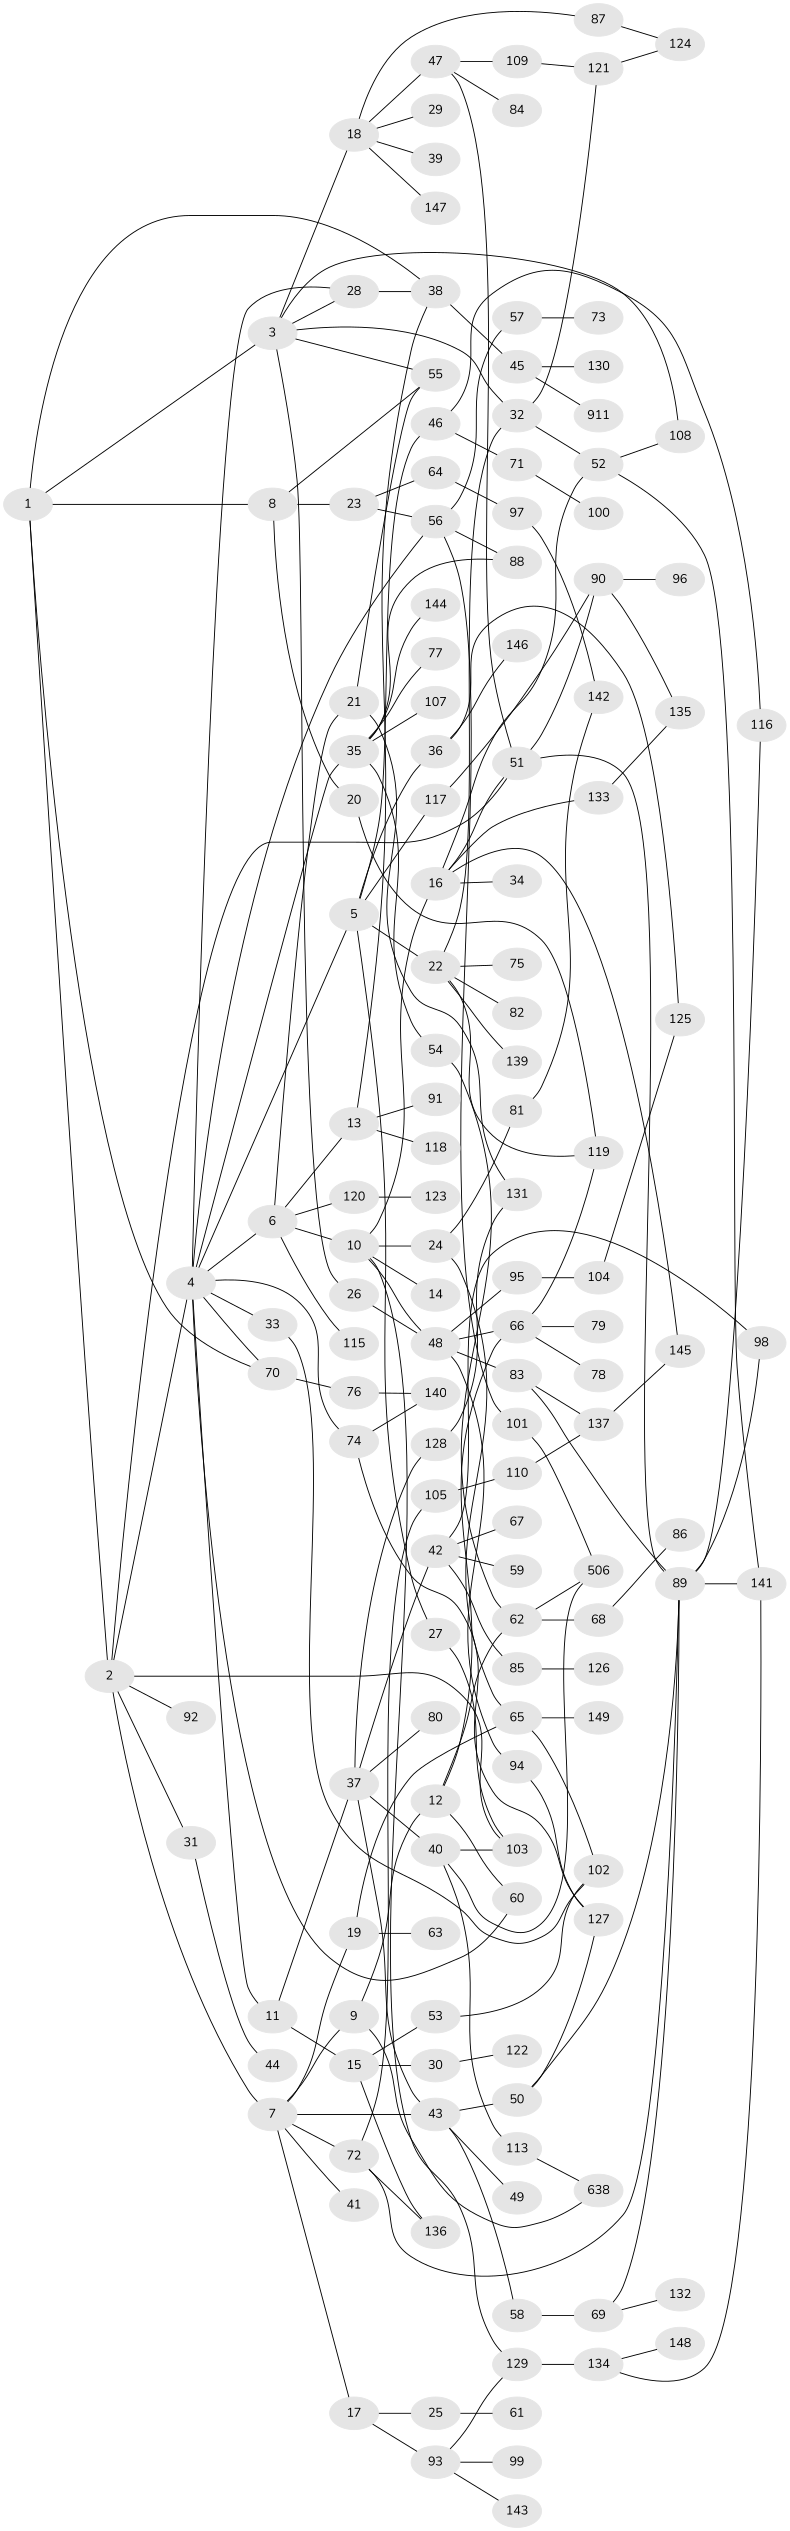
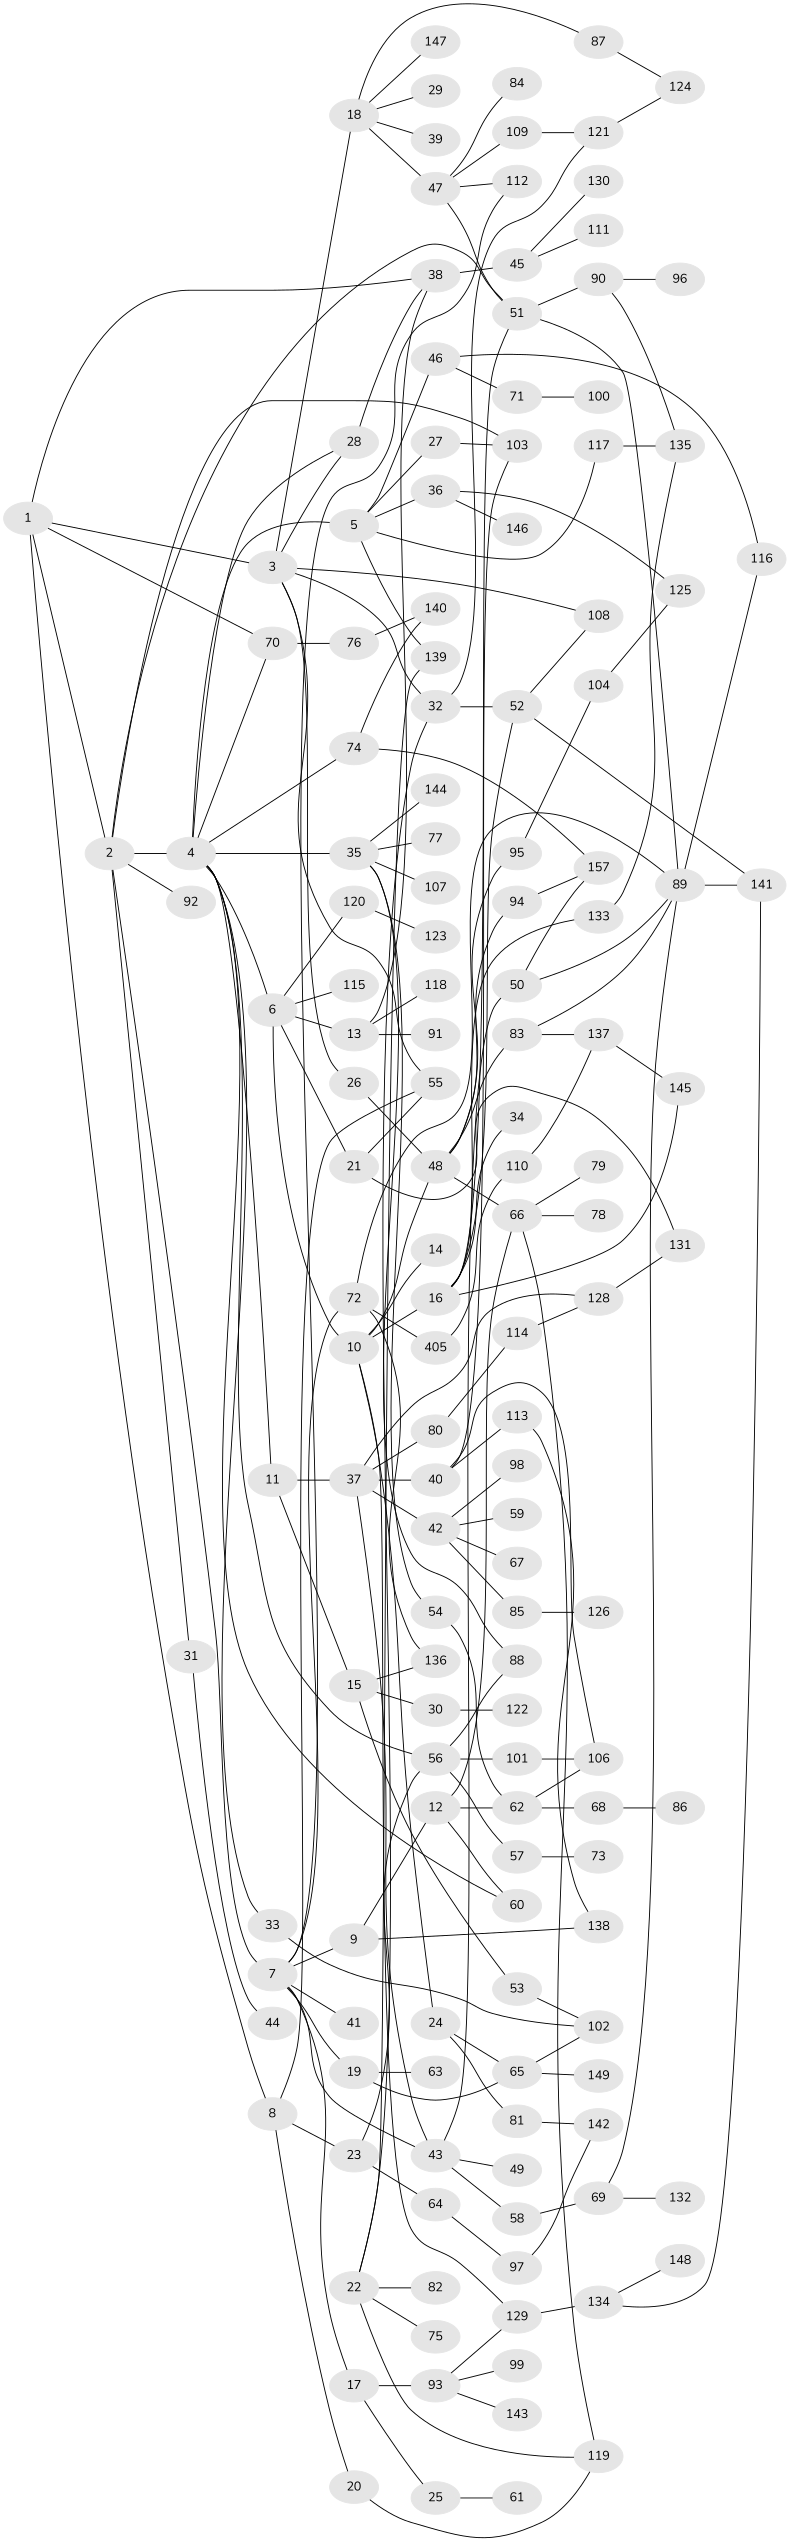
node "112": added
node "911": label "911" -> "111"
edge "90" -- "117": now "135" -- "117"
edge "5" -- "22": now "5" -- "139"
node "114": added
edge "98" -- "89": removed
node "105": label "105" -> "405"
node "506": label "506" -> "106"
node "127": label "127" -> "157"
node "638": label "638" -> "138"
